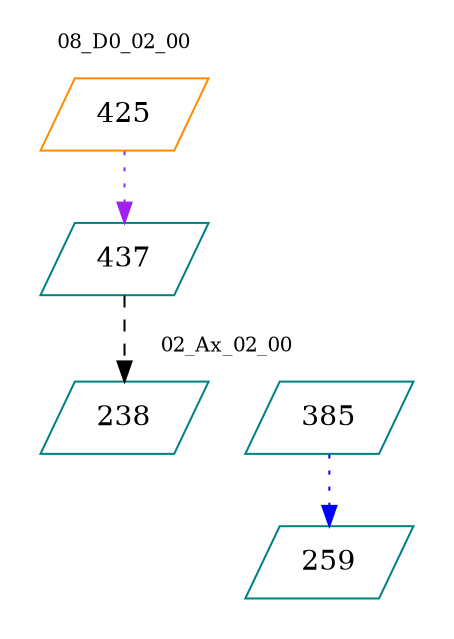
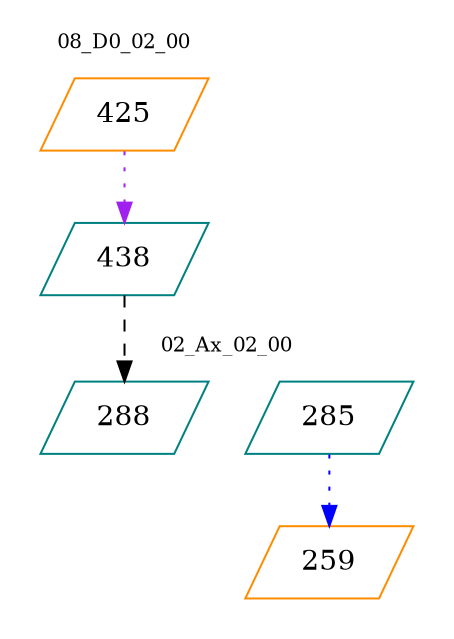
node "437": label "437" -> "438"
node "238": label "238" -> "288"
node "385": label "385" -> "285"
node "259": color teal -> darkorange
